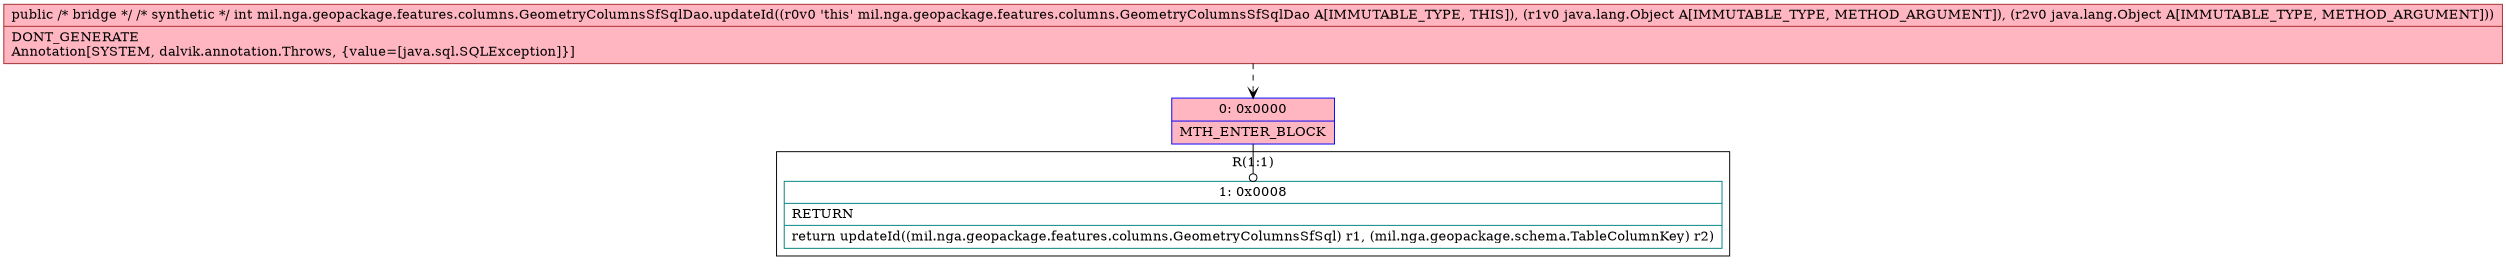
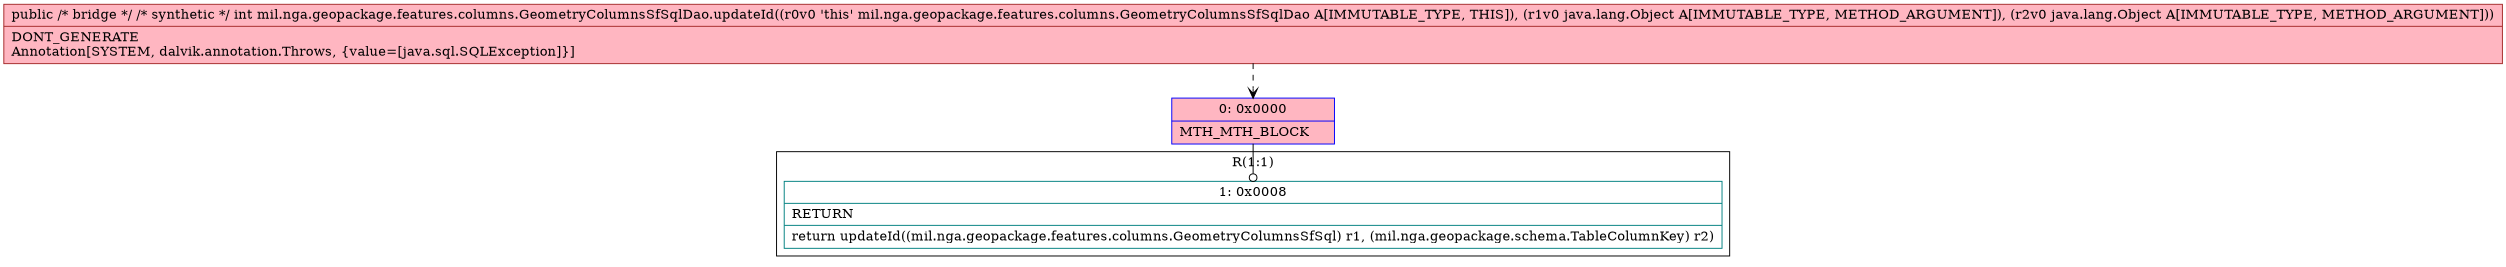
node "0: 0x0000": text "MTH_ENTER_BLOCK" -> "MTH_MTH_BLOCK"
